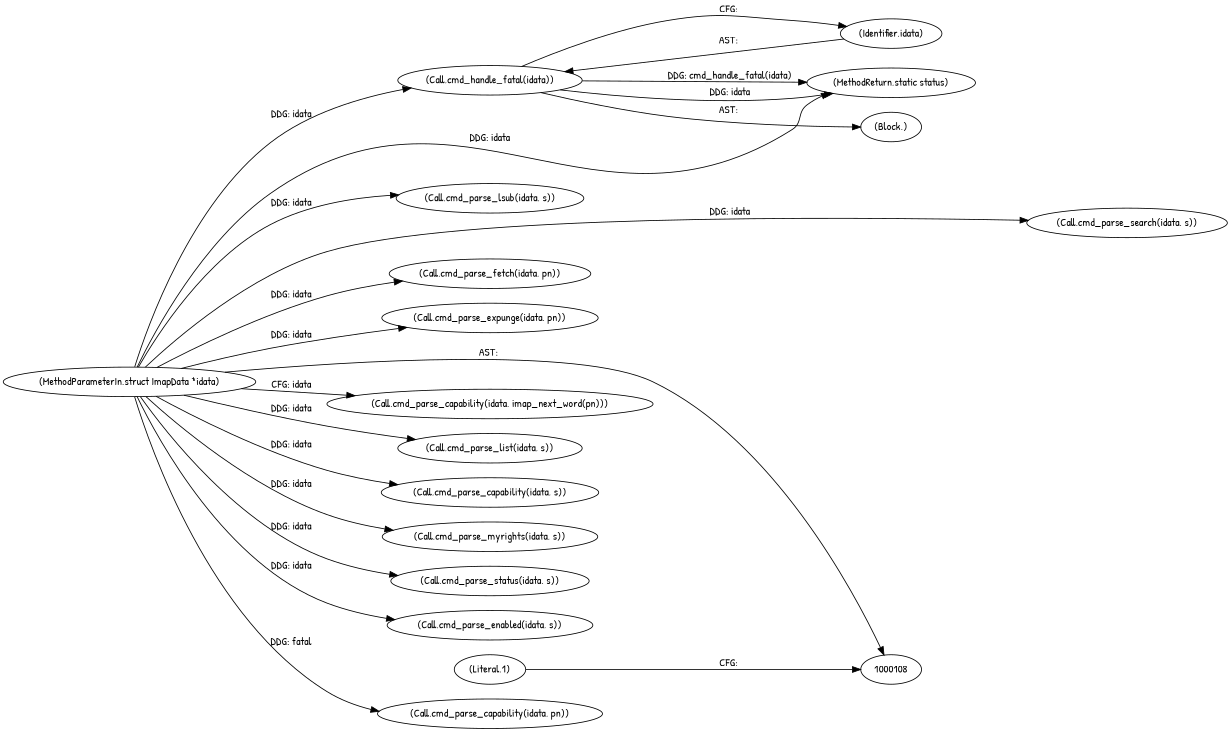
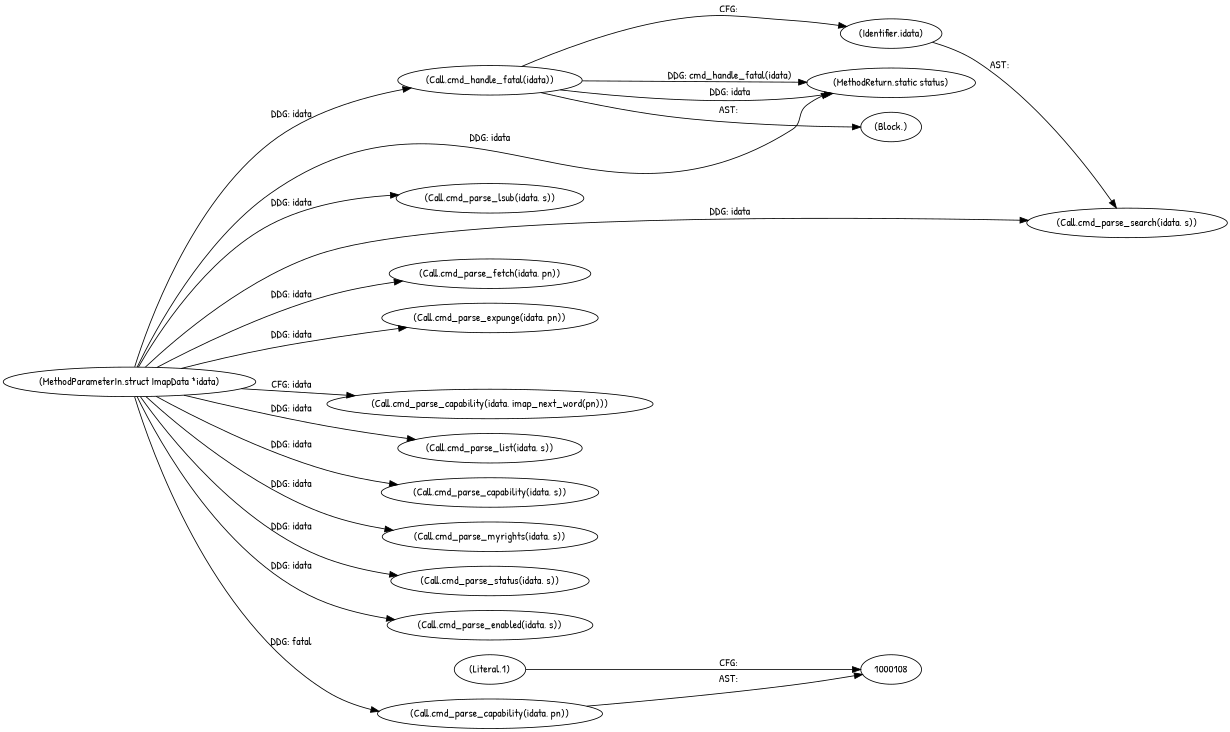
edge "(Identifier,idata)" -> "(Call,cmd_handle_fatal(idata))": now "(Identifier,idata)" -> "(Call,cmd_parse_search(idata, s))"
edge "(MethodParameterIn,struct ImapData *idata)" -> "1000108": now "(Call,cmd_parse_capability(idata, pn))" -> "1000108"
